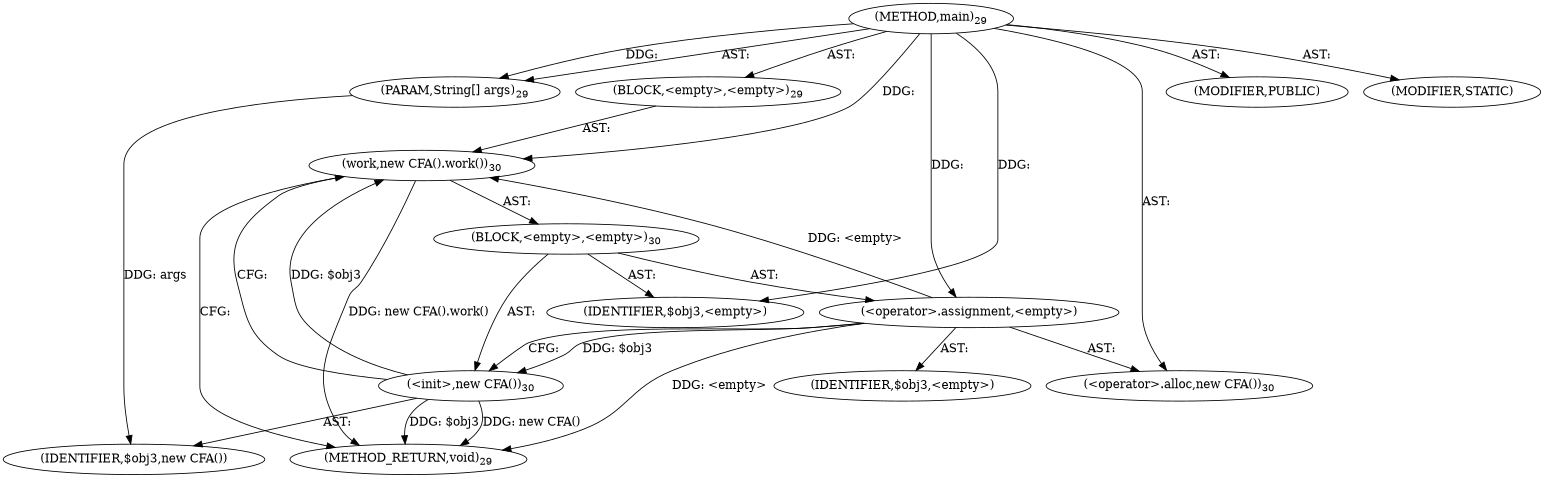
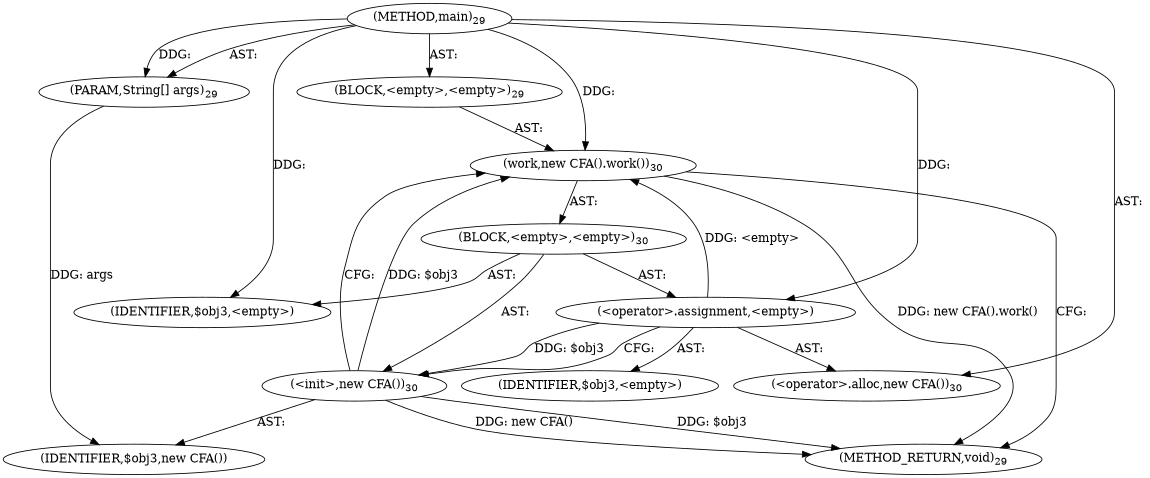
node "(MODIFIER,PUBLIC)": removed
node "(MODIFIER,STATIC)": removed
edge "(<operator>.assignment,<empty>)" -> "(METHOD_RETURN,void)": removed, label "DDG: <empty>"
